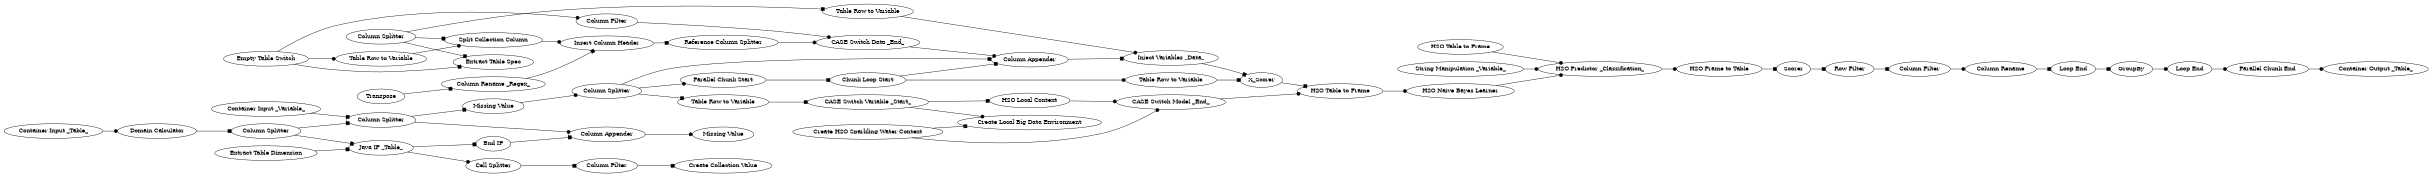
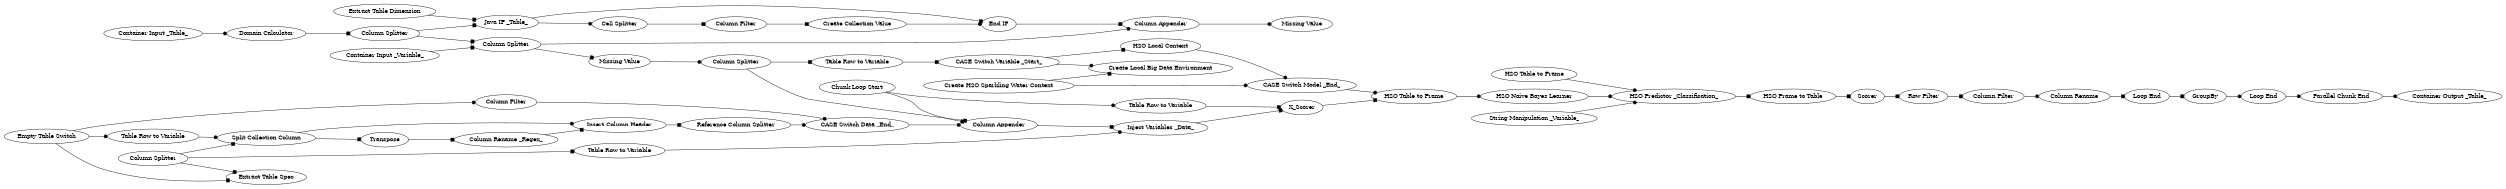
edge "Create Collection Value" -> "End IF": added
edge "H2O Predictor _Classification_" -> "H2O Frame to Table": arrowhead dot -> box
node "Parallel Chunk Start": removed
edge "Split Collection Column" -> "Transpose": added
